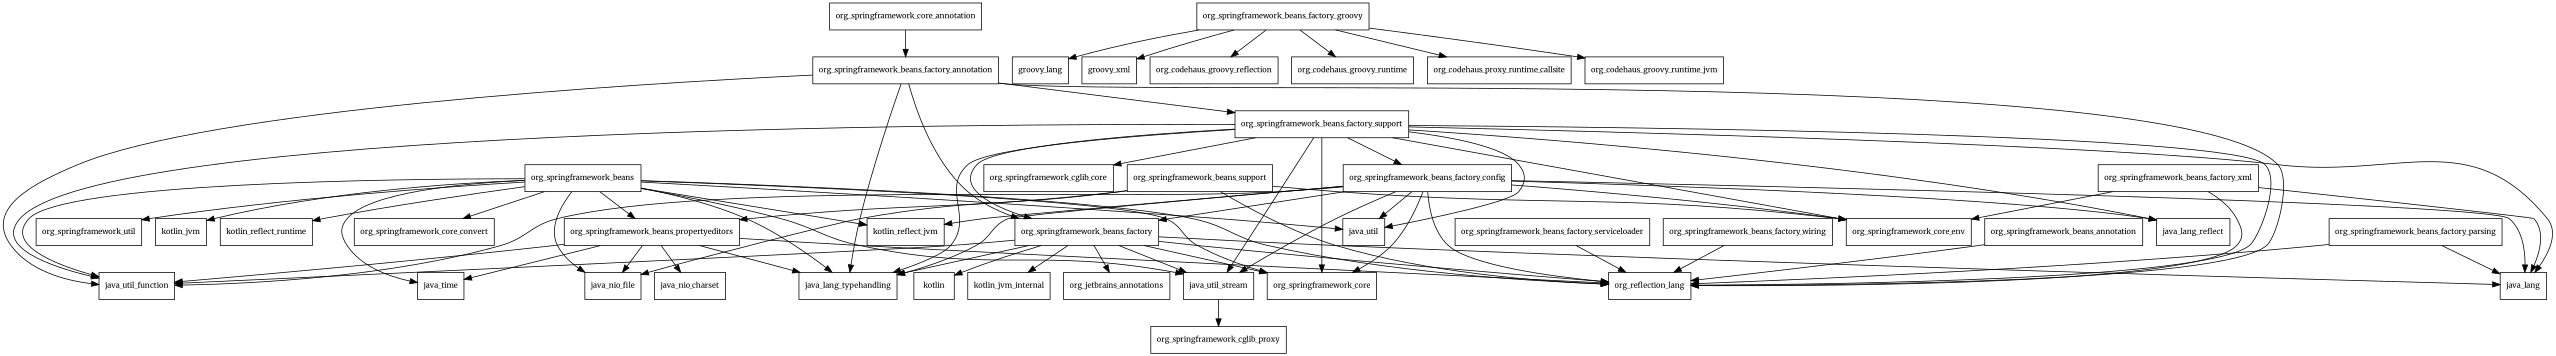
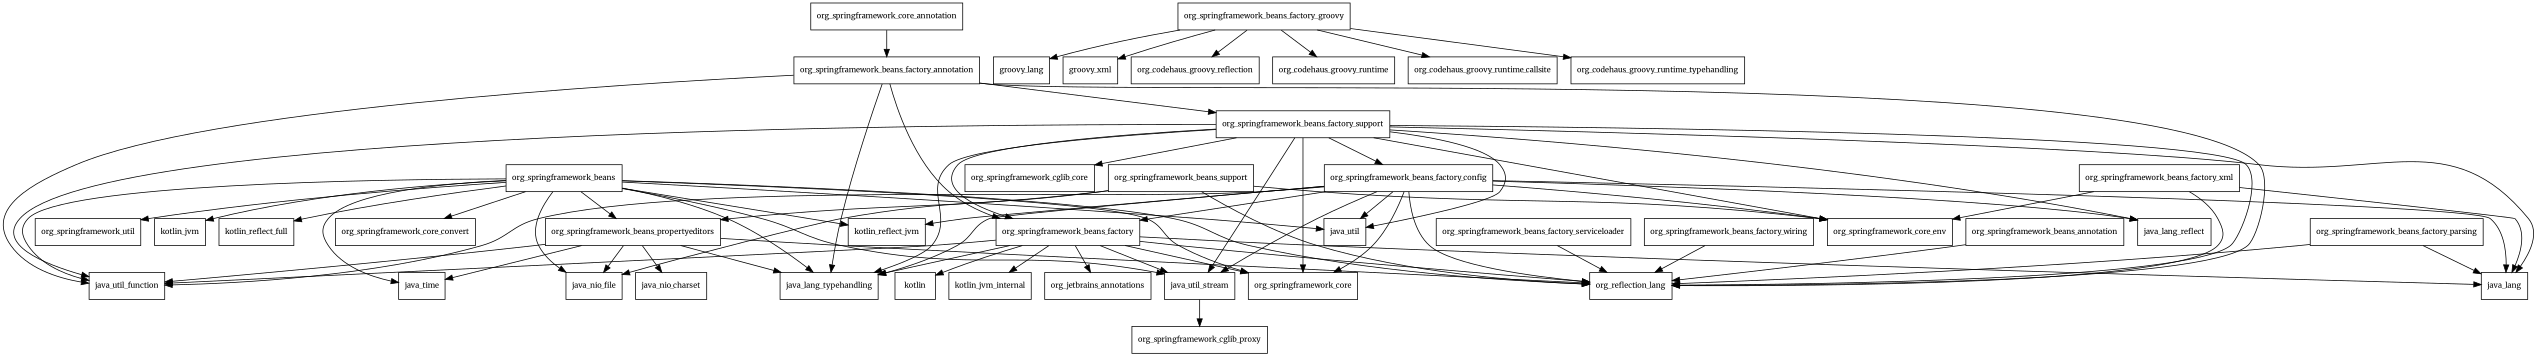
node "org_codehaus_proxy_runtime_callsite": label "org_codehaus_proxy_runtime_callsite" -> "org_codehaus_groovy_runtime_callsite"
node "org_codehaus_groovy_runtime_jvm": label "org_codehaus_groovy_runtime_jvm" -> "org_codehaus_groovy_runtime_typehandling"
node "kotlin_reflect_runtime": label "kotlin_reflect_runtime" -> "kotlin_reflect_full"
